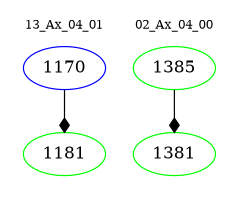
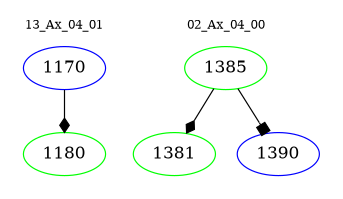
node "1181": label "1181" -> "1180"
node "1390": added
